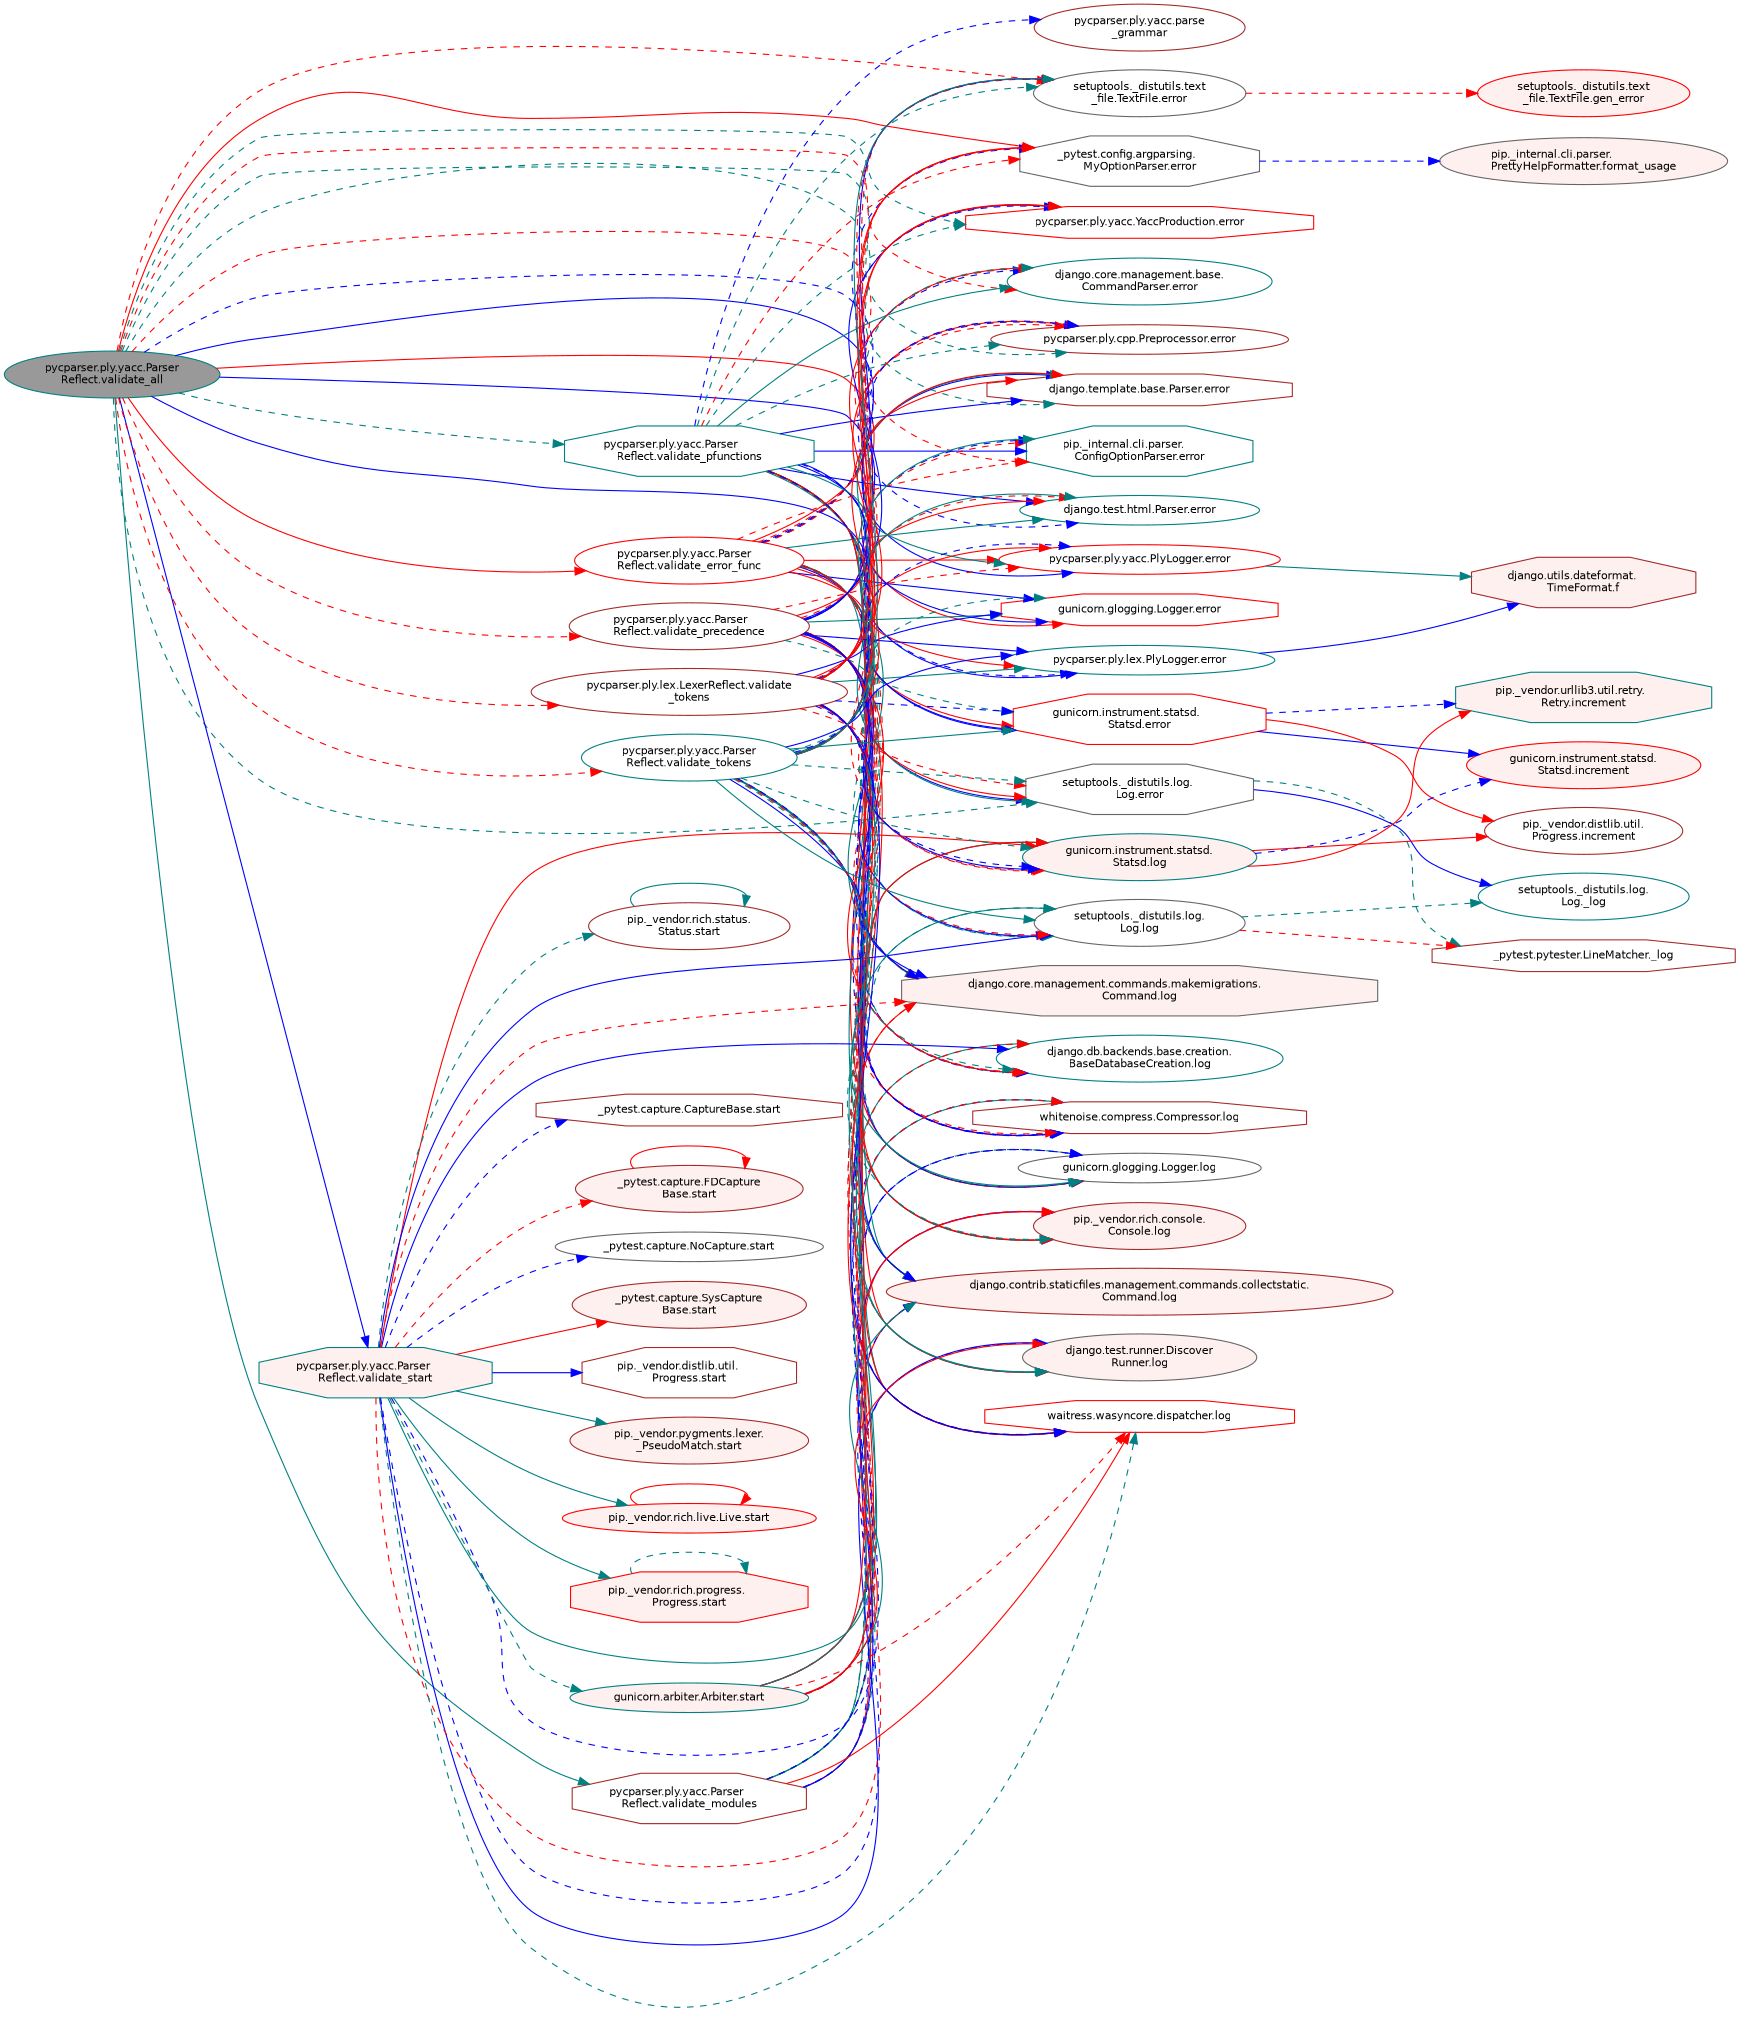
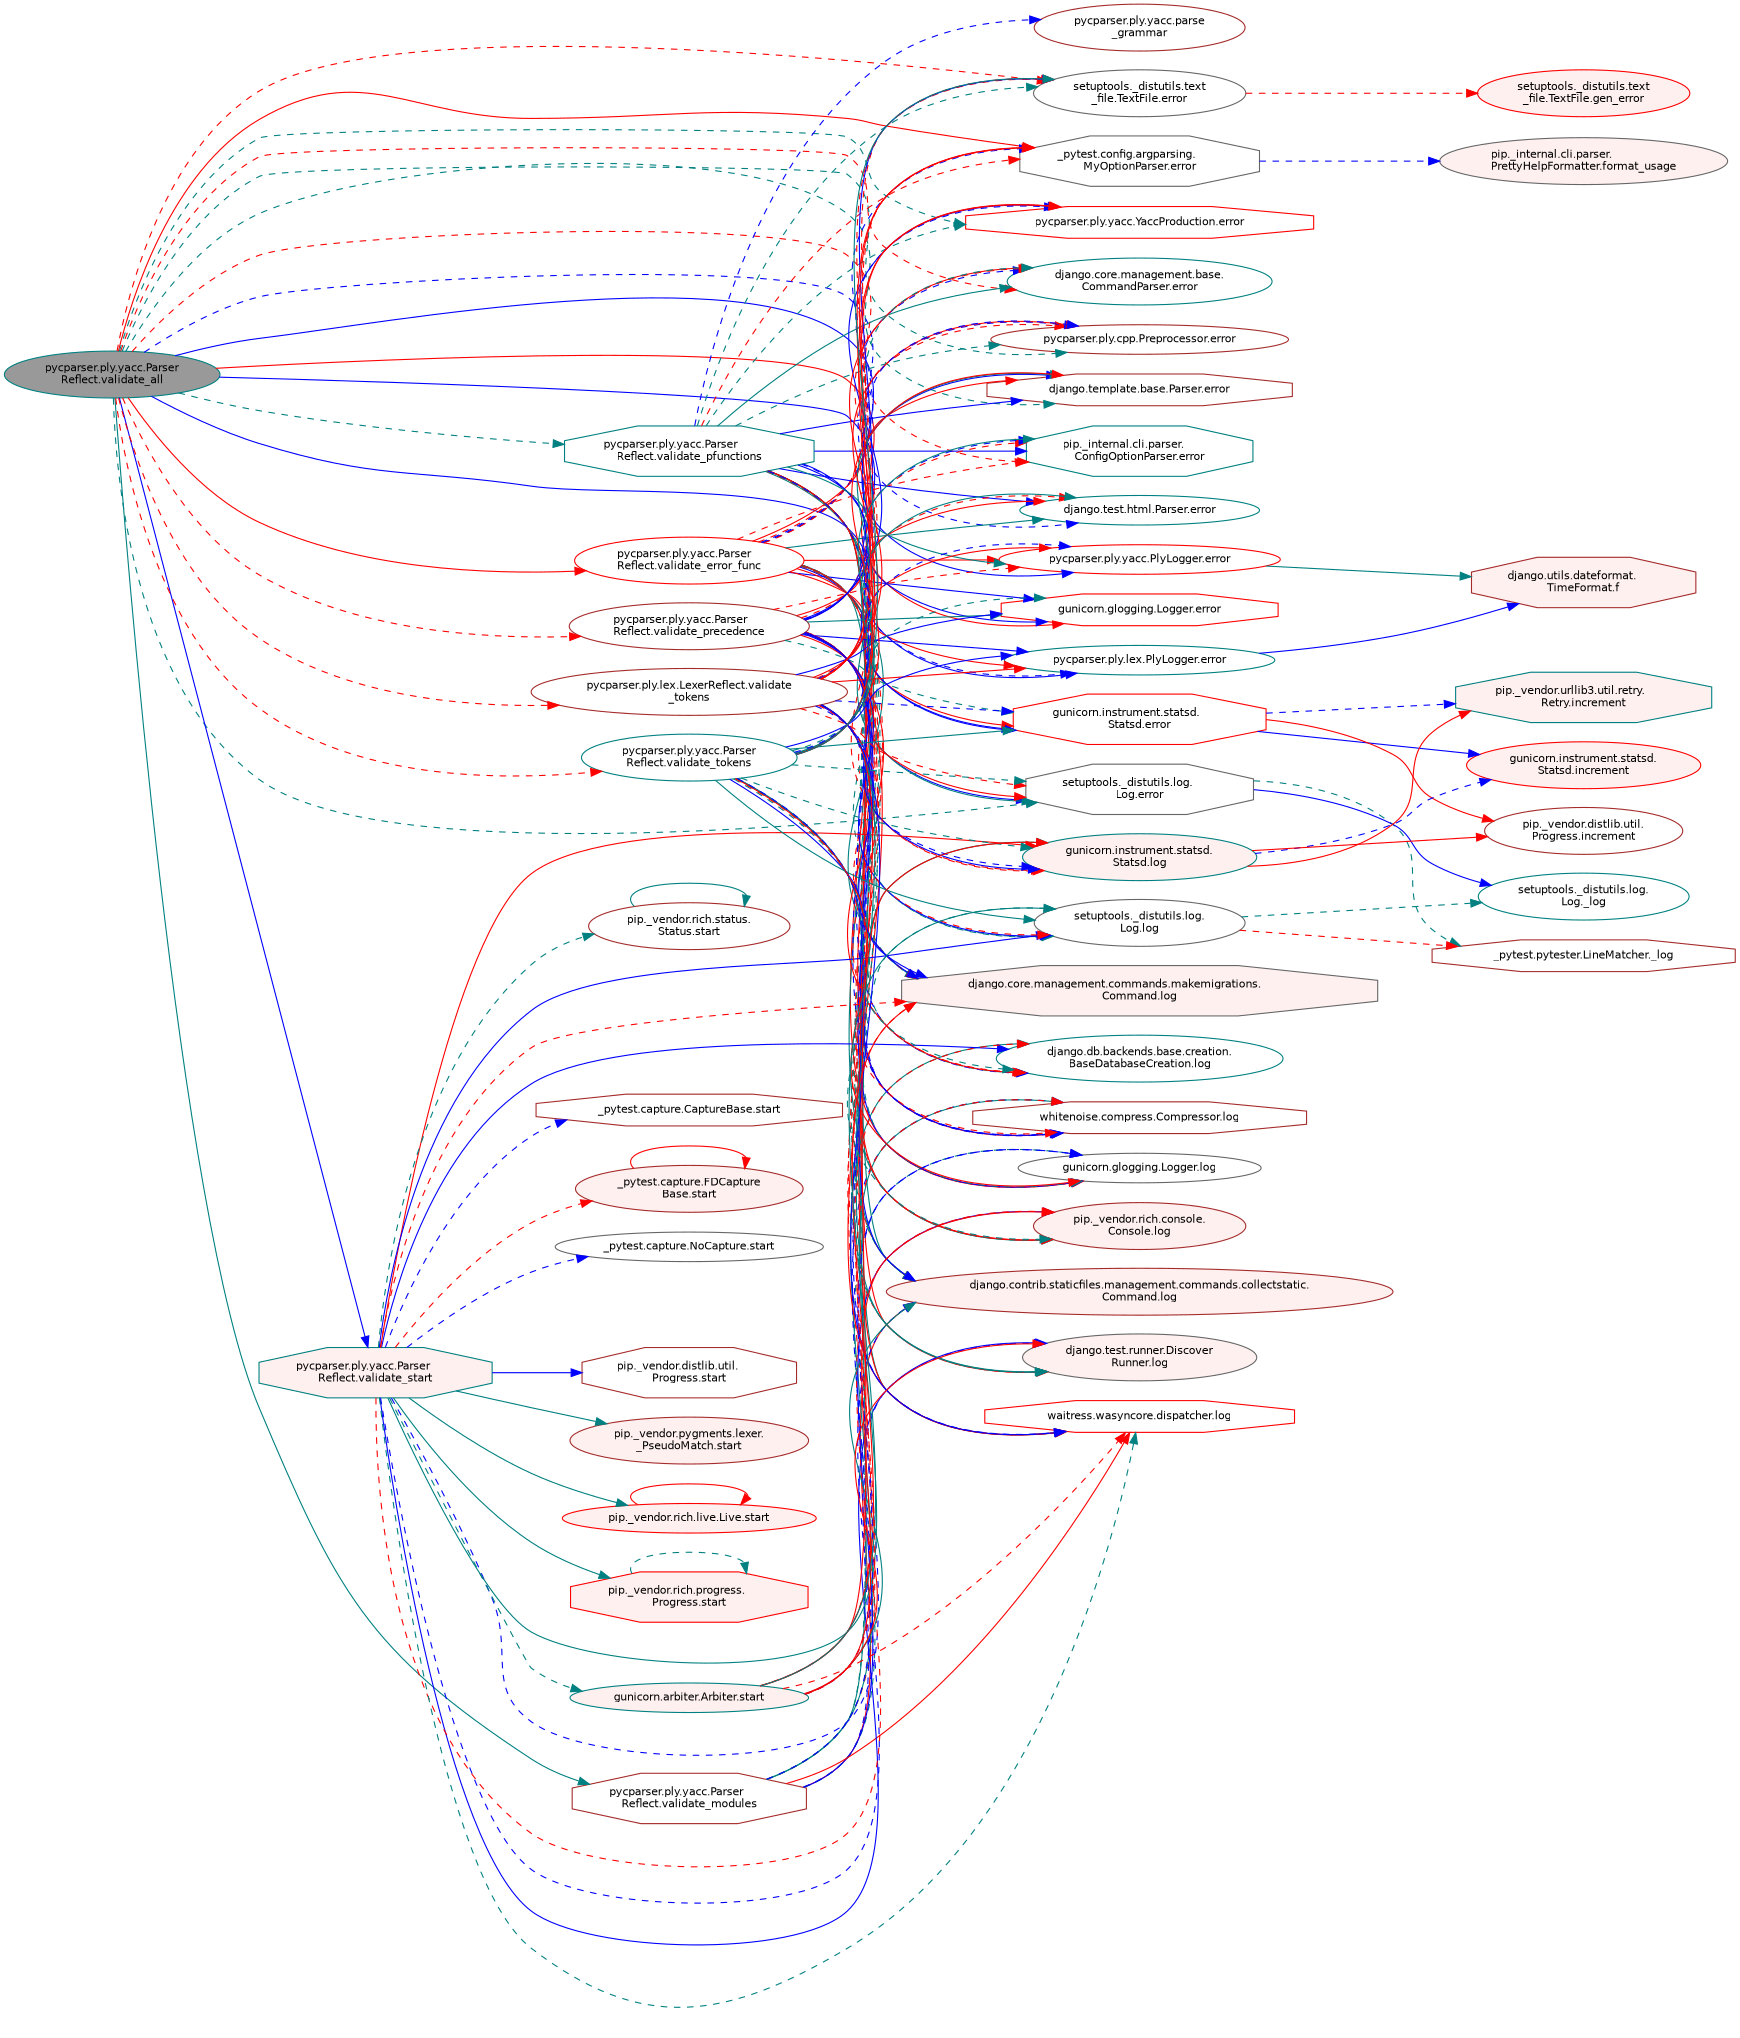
edge "pycparser.ply.lex.LexerReflect.validate _tokens" -> "pycparser.ply.lex.PlyLogger.error": color teal -> red
edge "pycparser.ply.yacc.Parser Reflect.validate_tokens" -> "gunicorn.glogging.Logger.log": color teal -> red
node "_pytest.capture.SysCapture Base.start": removed
